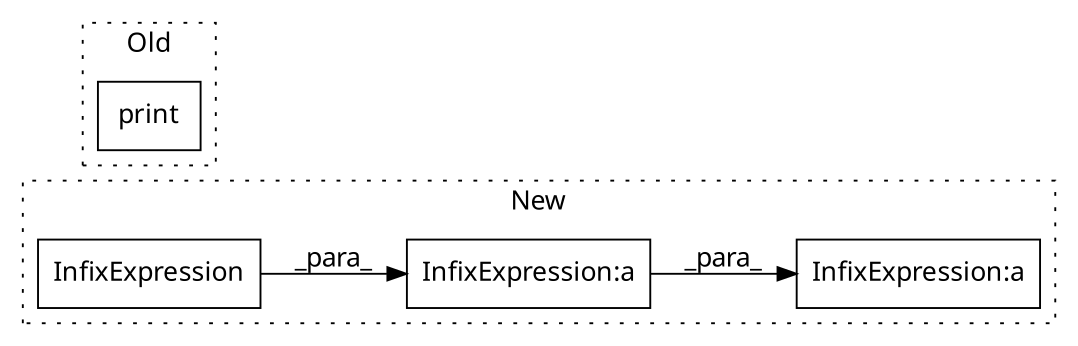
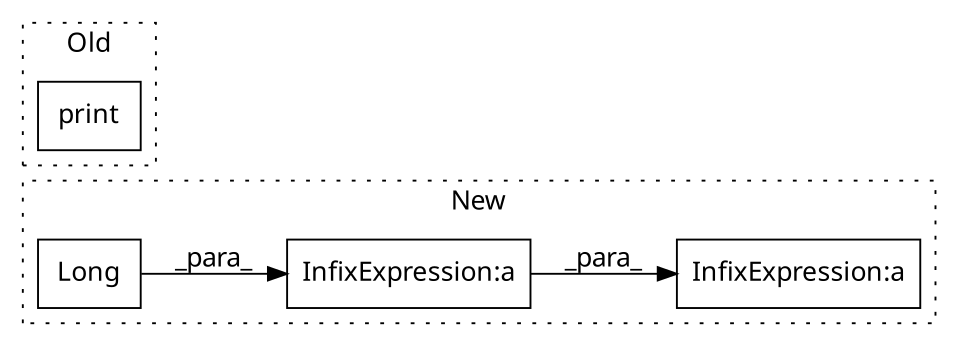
node "InfixExpression": label "InfixExpression" -> "Long"
